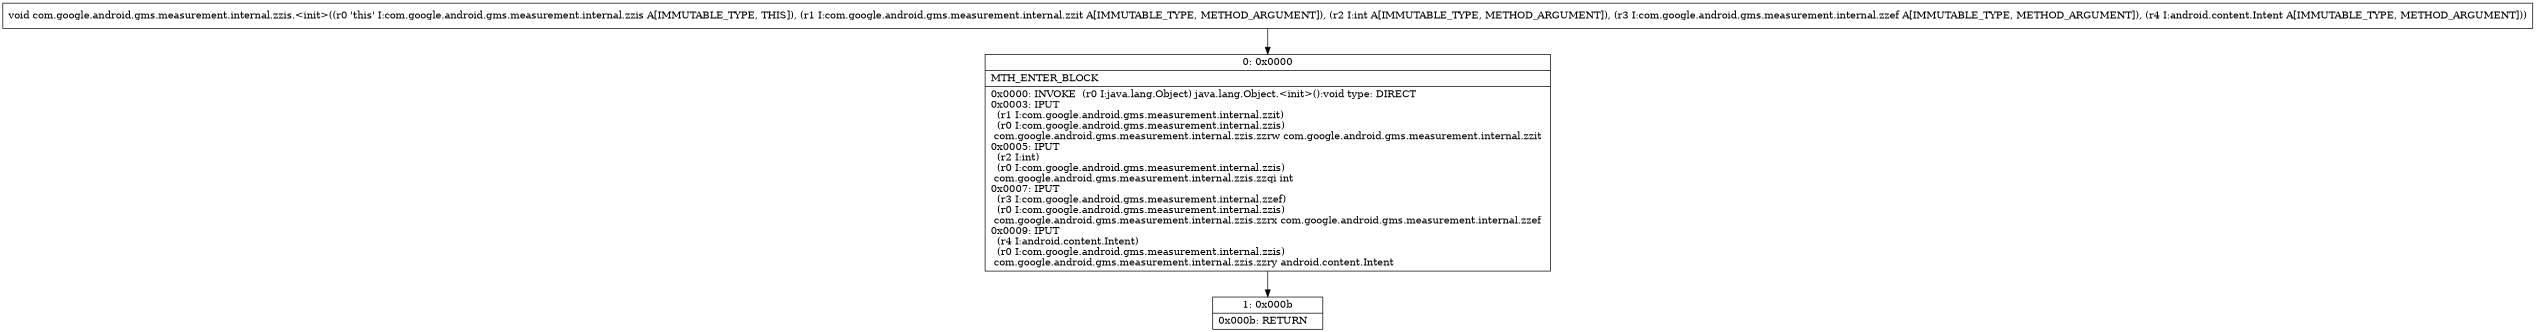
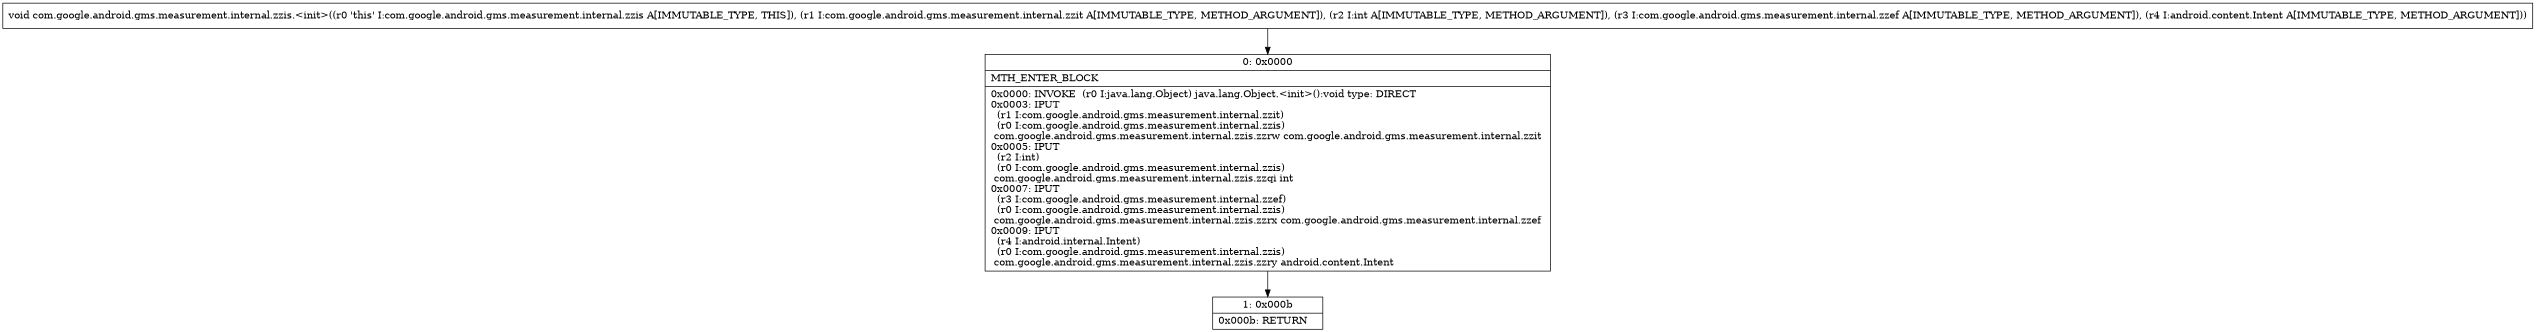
node "0: 0x0000": text "(r4 I:android.content.Intent)" -> "(r4 I:android.internal.Intent)"
